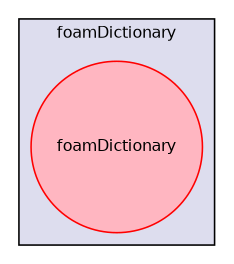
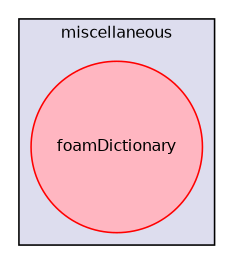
cluster "foamDictionary": label "foamDictionary" -> "miscellaneous"
